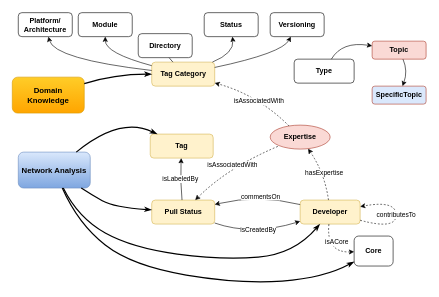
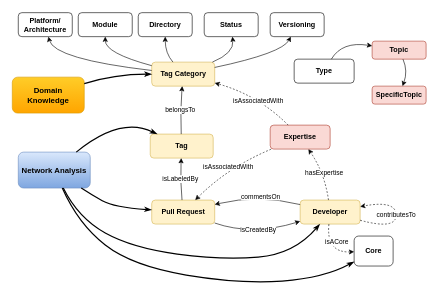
node "Directory": moved (165, 46) -> (165, 25)
node "SpecificTopic": fillcolor #dae8fc -> #fad9d5
edge "Tag" -> "Tag Category": added, label "belongsTo"
node "Expertise": shape ellipse -> rounded rectangle
node "Pull Status": label "Pull Status" -> "Pull Request"
